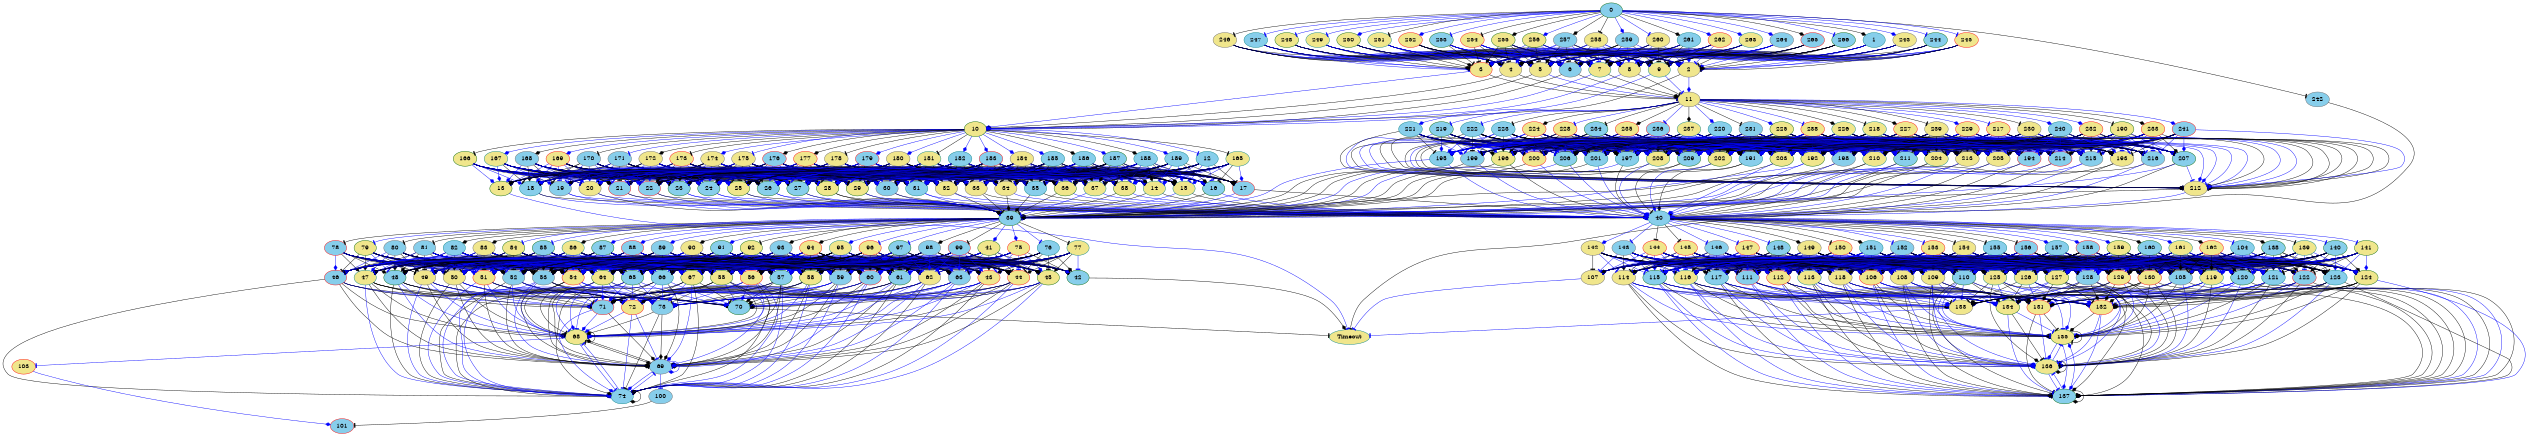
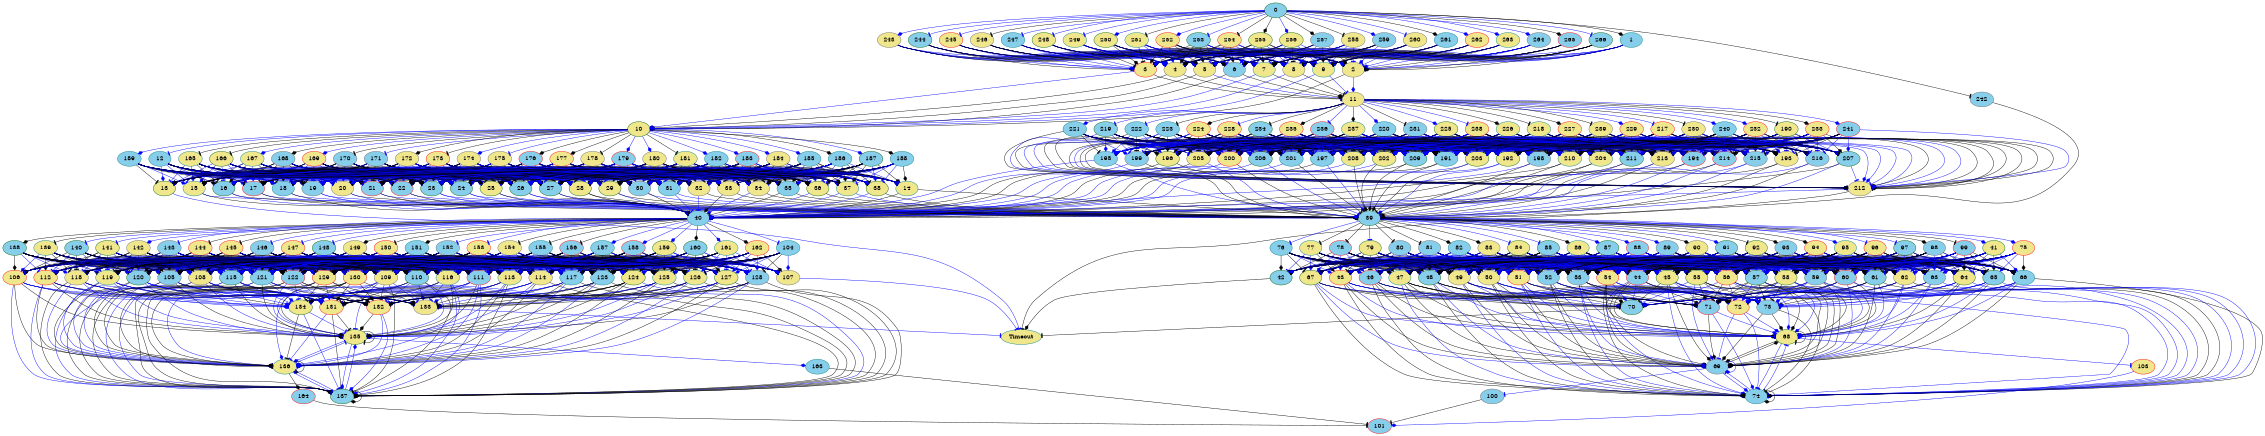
node "44": fillcolor khaki -> skyblue
node "163": added
node "164": added
